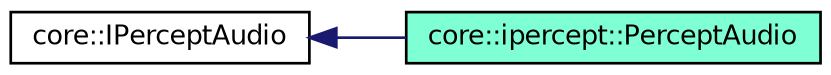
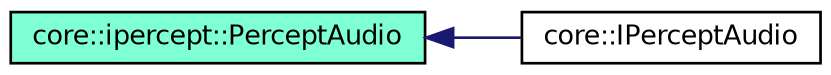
edge "core::ipercept::PerceptAudio" -> "core::IPerceptAudio": reversed
